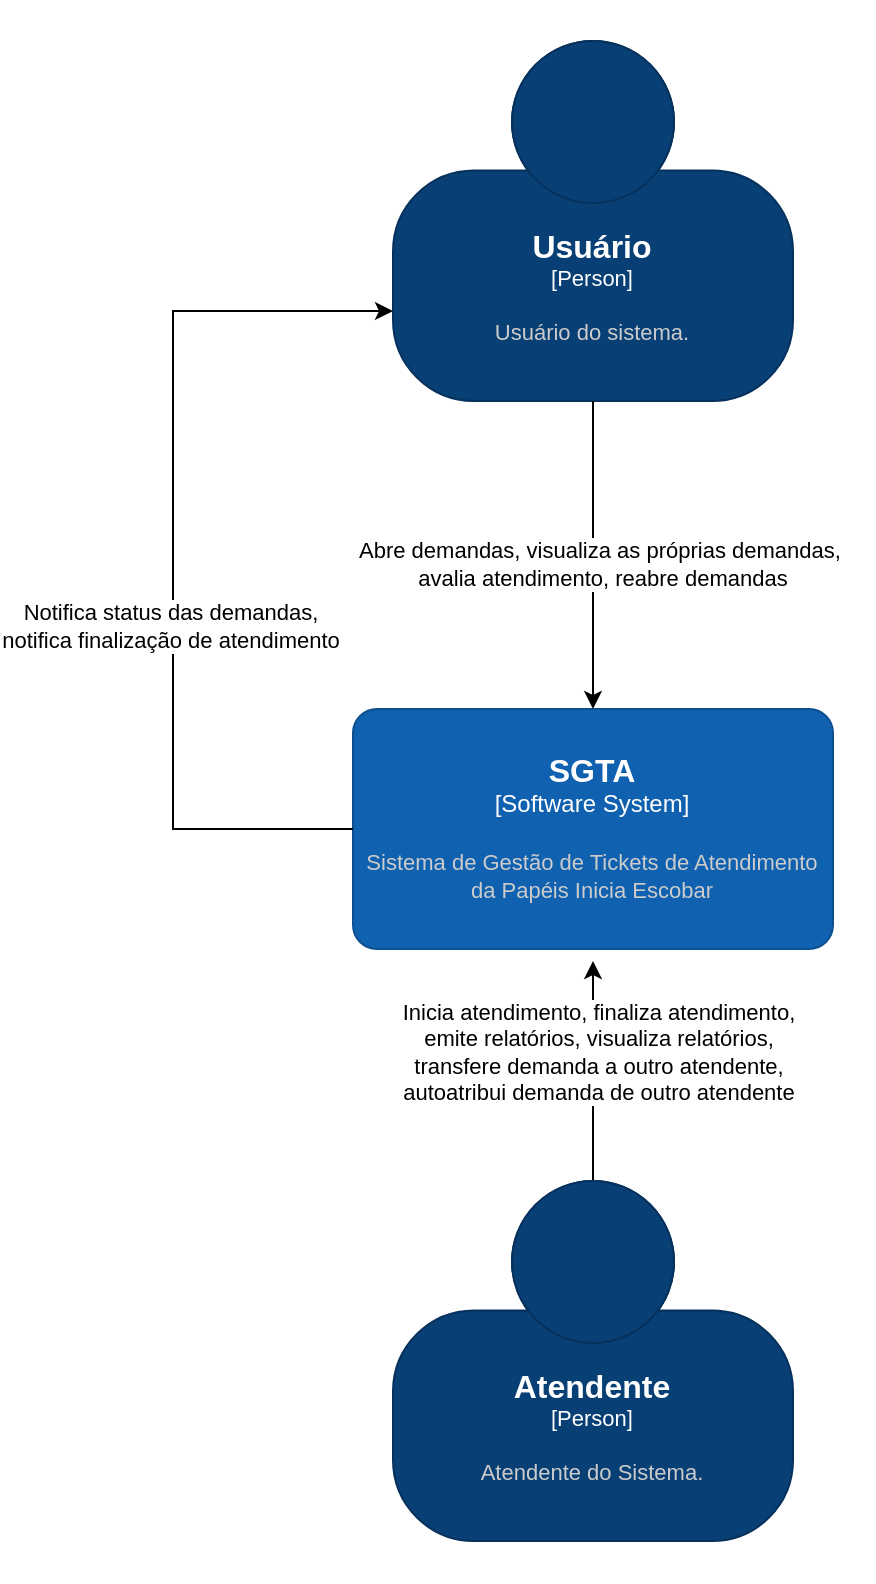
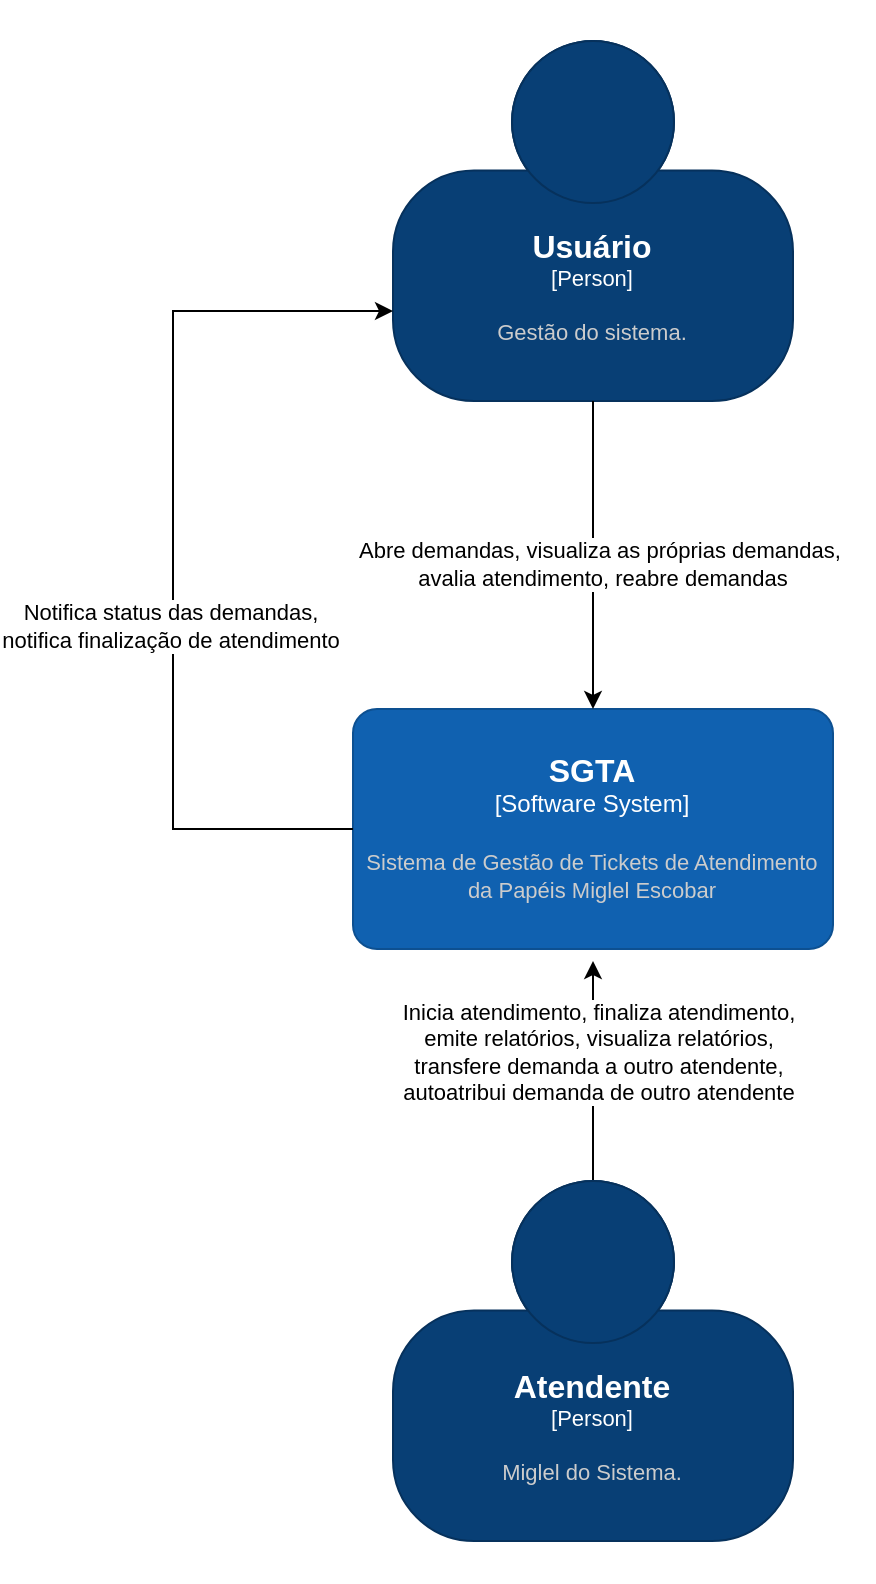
node "Usuário [Person] Usuário do sistema.": label "Usuário [Person] Usuário do sistema." -> "Usuário [Person] Gestão do sistema."
node "SGTA [Software System] Sistema de Gestão de Tickets de Atendimento da Papéis Inicia Escobar": label "SGTA [Software System] Sistema de Gestão de Tickets de Atendimento da Papéis Inicia Escobar" -> "SGTA [Software System] Sistema de Gestão de Tickets de Atendimento da Papéis Miglel Escobar"
node "Atendente [Person] Atendente do Sistema.": label "Atendente [Person] Atendente do Sistema." -> "Atendente [Person] Miglel do Sistema."
